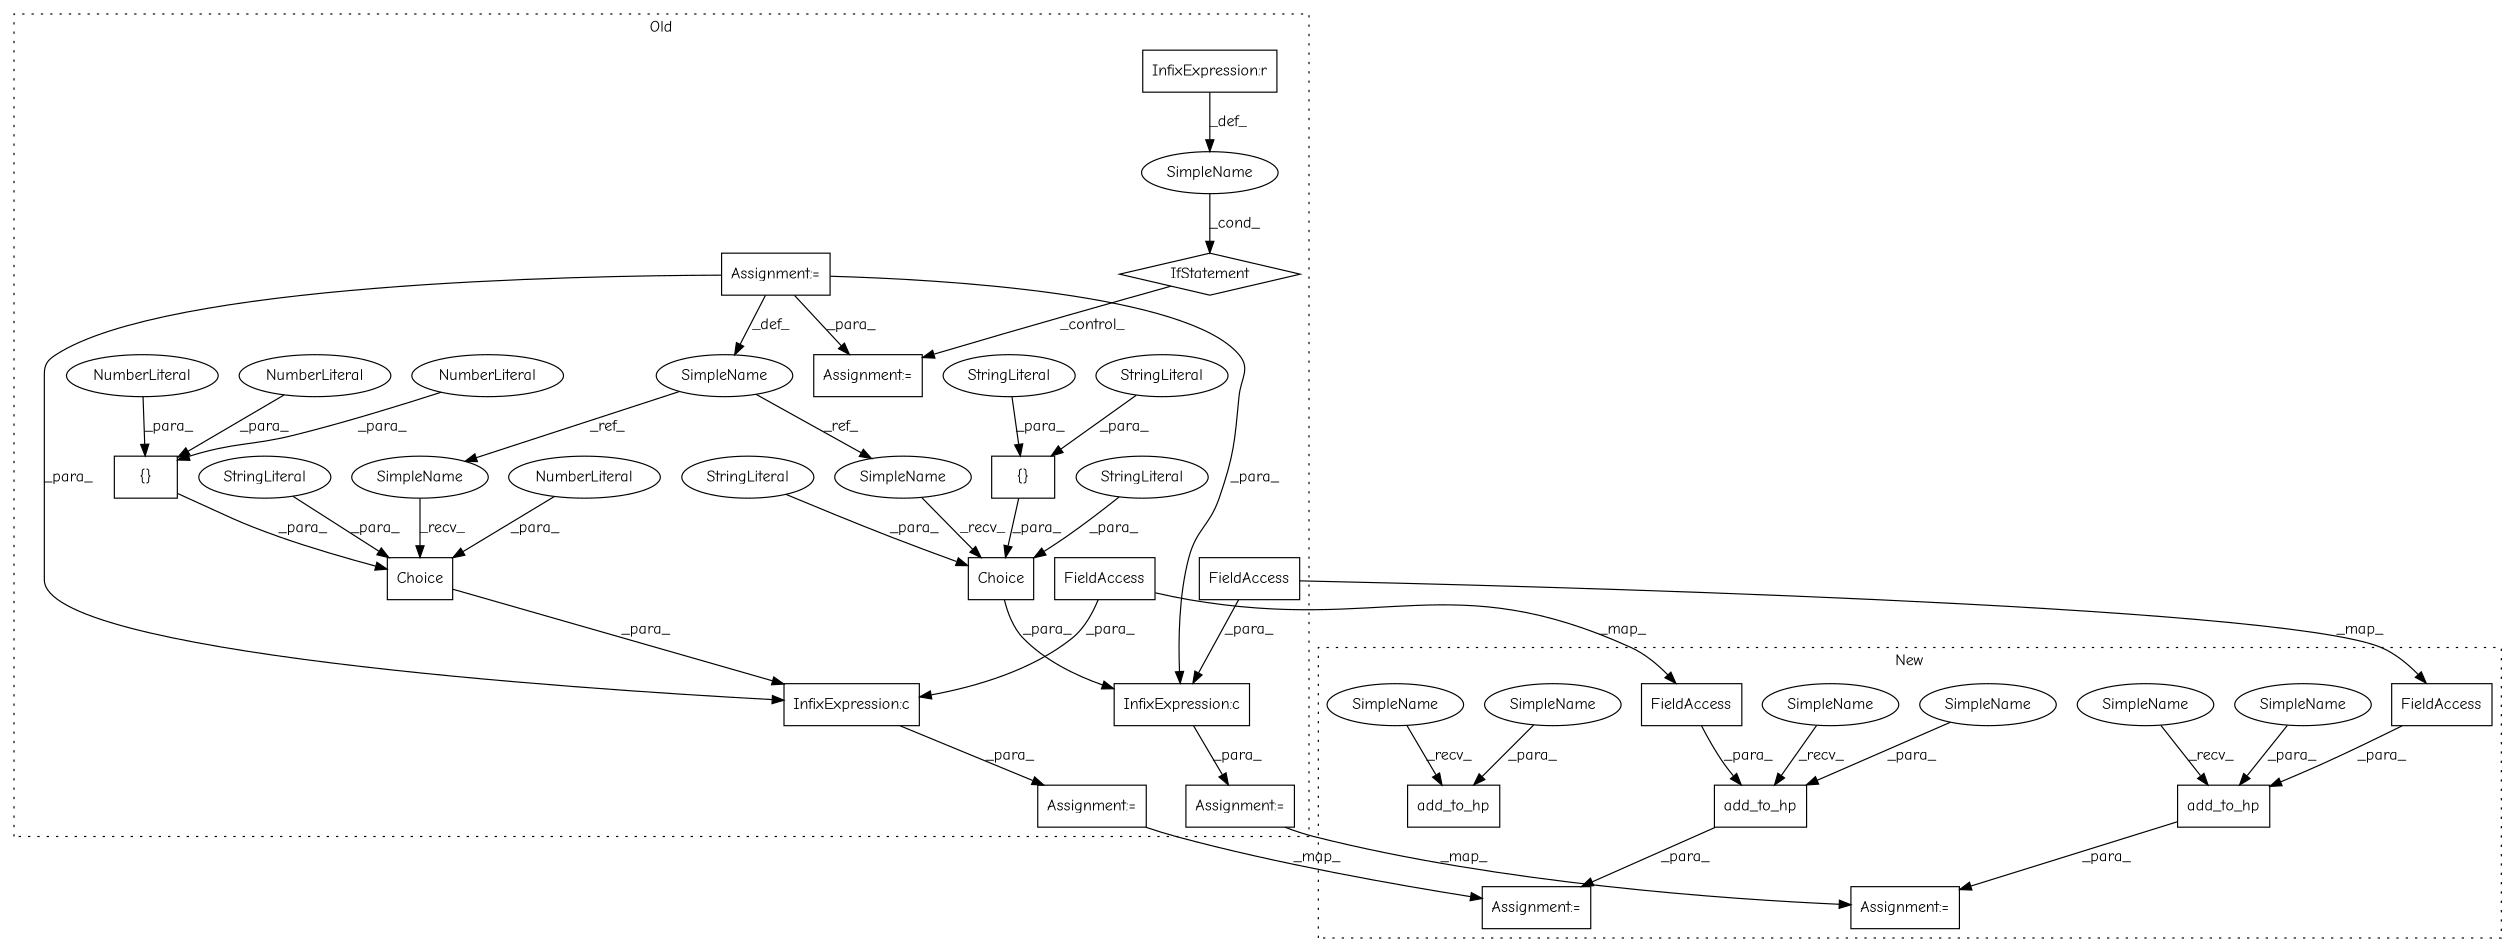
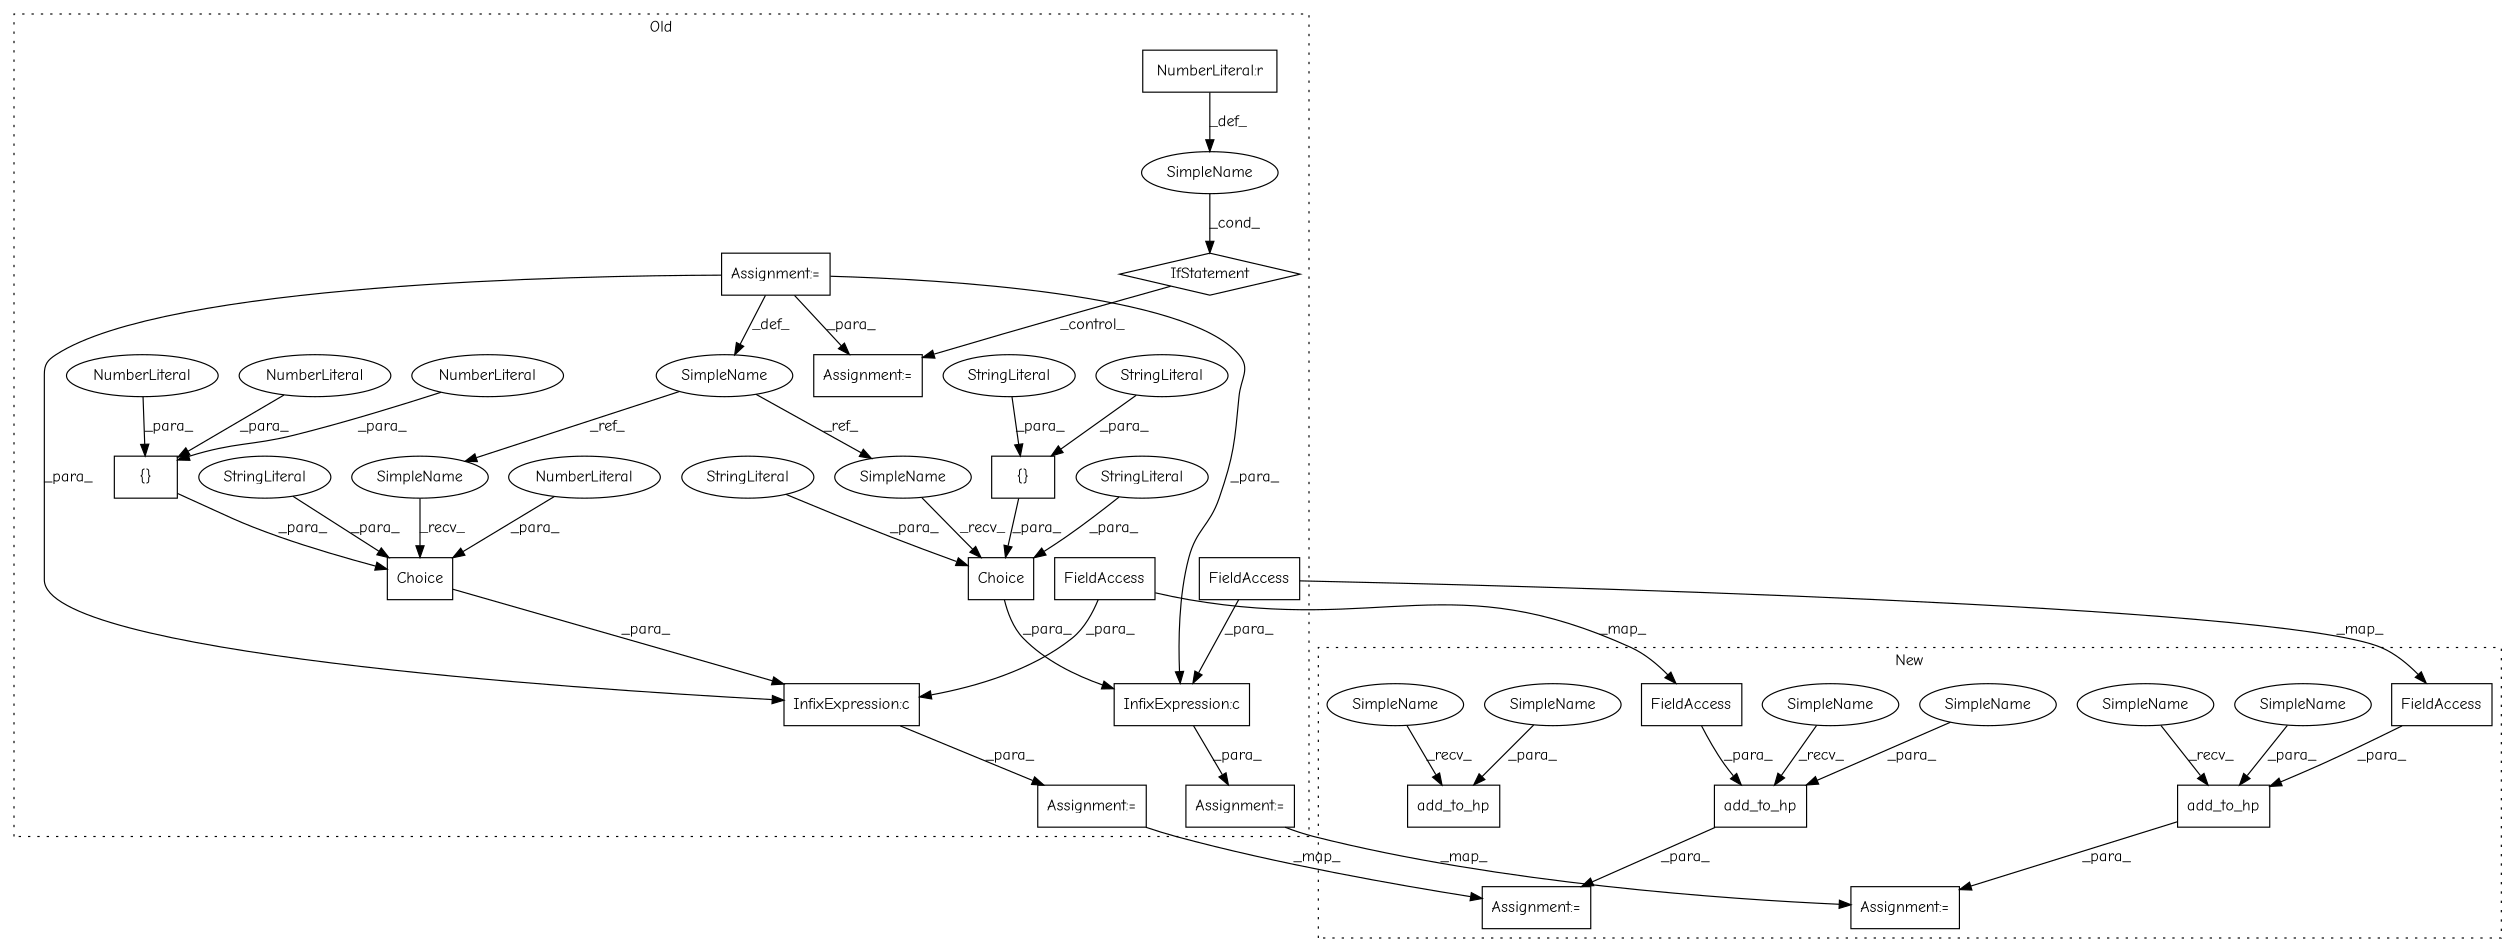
node "InfixExpression:r": label "InfixExpression:r" -> "NumberLiteral:r"
